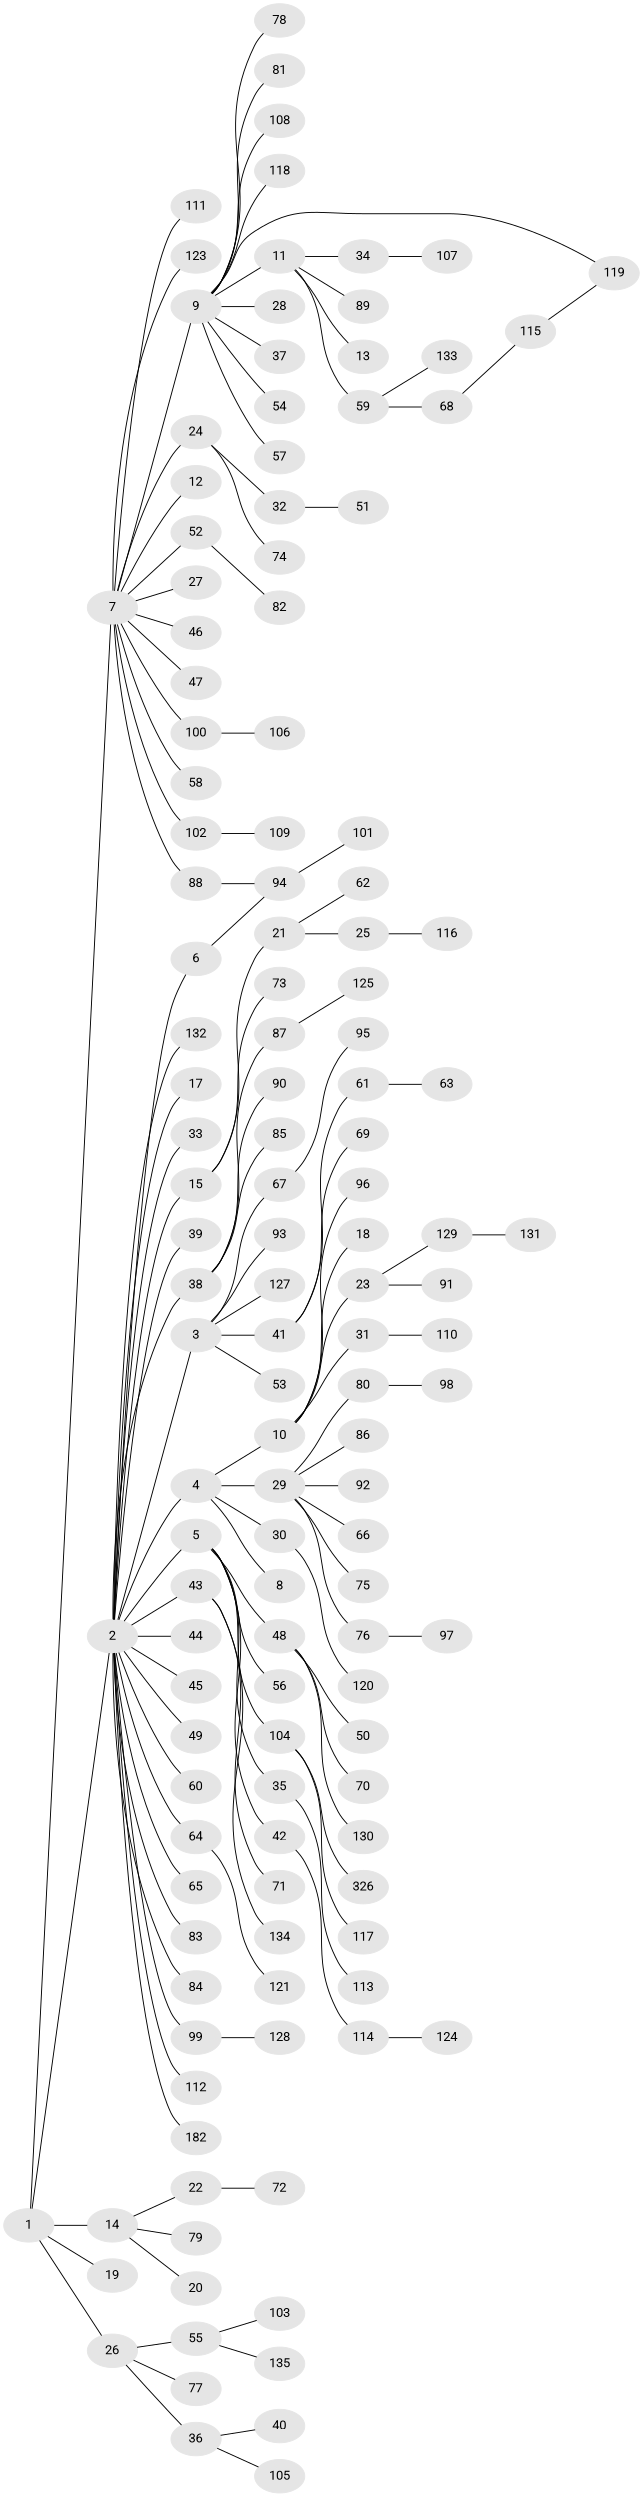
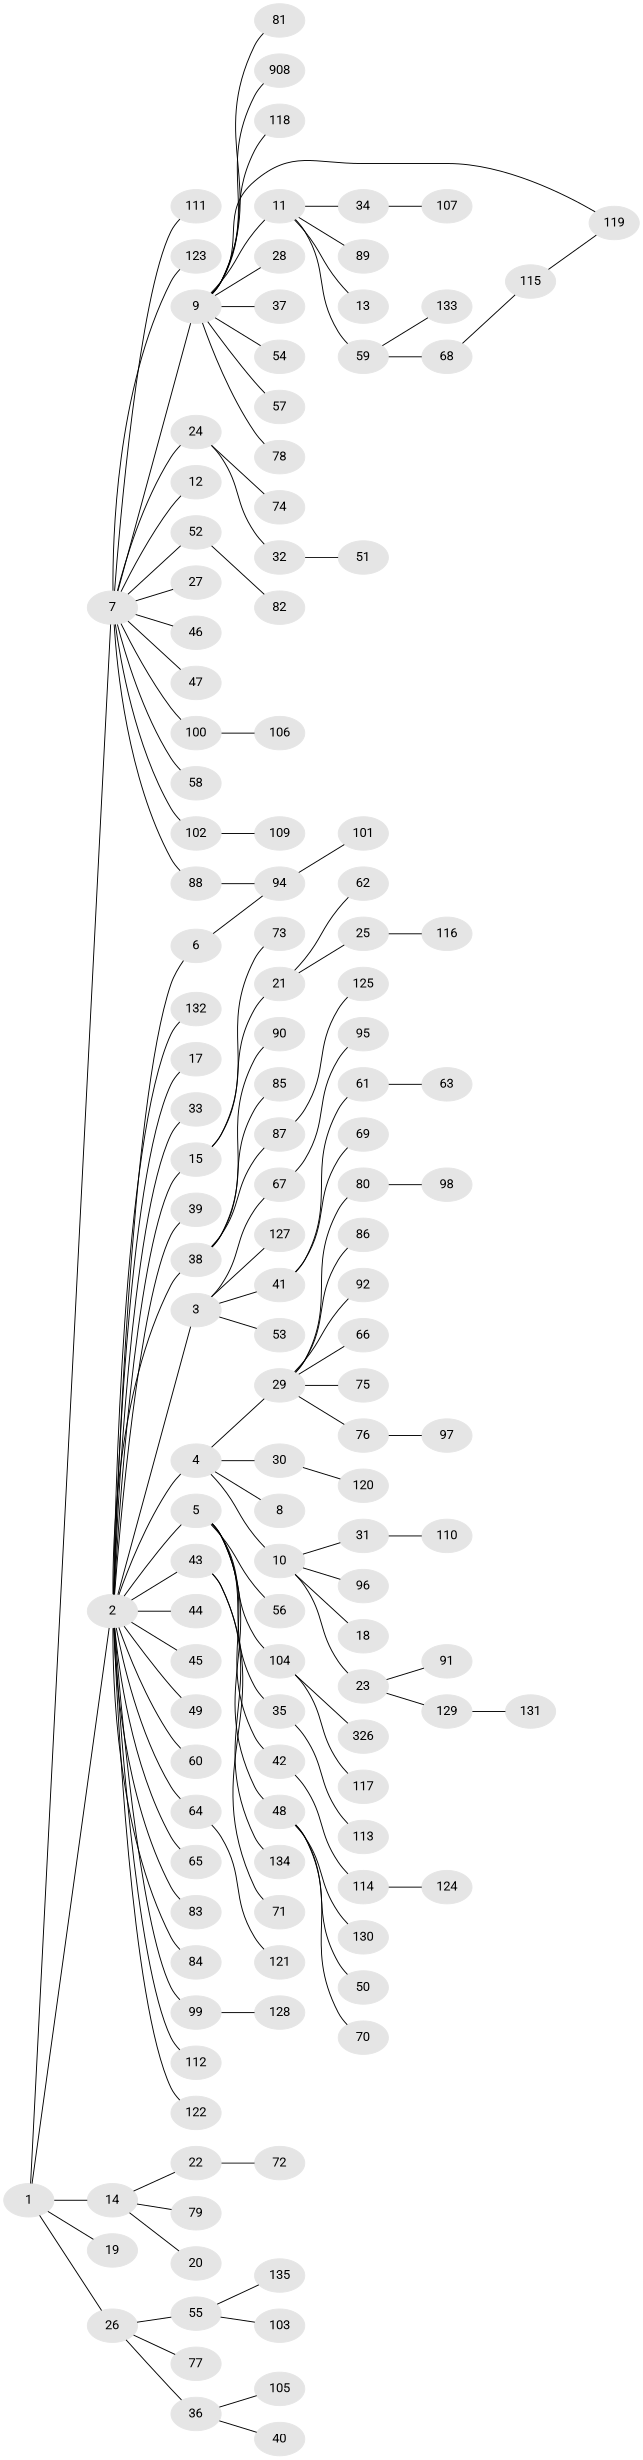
node "108": label "108" -> "908"
node "93": removed
node "182": label "182" -> "122"
